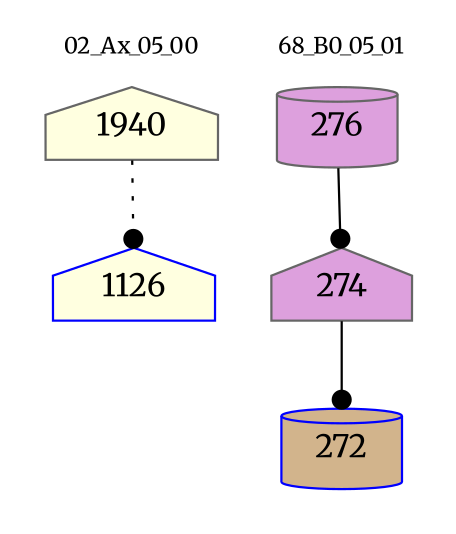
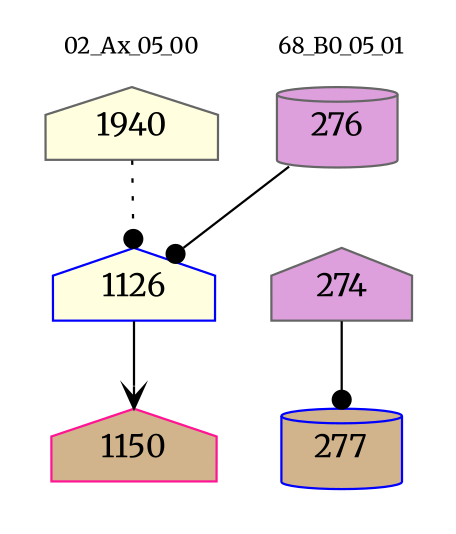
edge "276" -> "274": now "276" -> "1126"
node "1150": added
node "272": label "272" -> "277"
